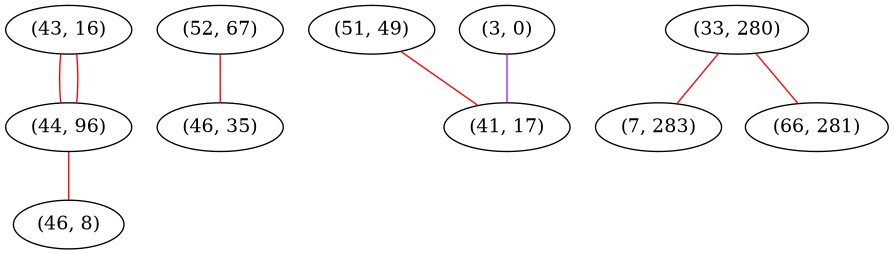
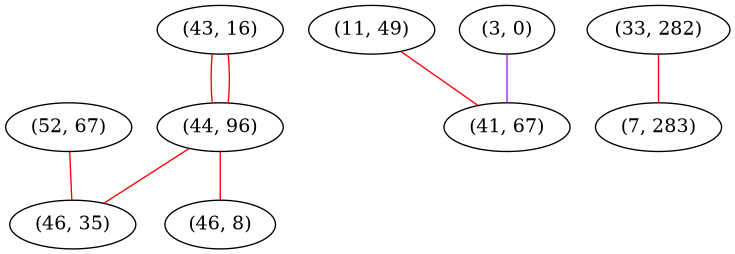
node "(51, 49)": label "(51, 49)" -> "(11, 49)"
node "(33, 280)": label "(33, 280)" -> "(33, 282)"
node "(41, 17)": label "(41, 17)" -> "(41, 67)"
node "(66, 281)": removed
edge "(44, 96)" -- "(46, 35)": added
